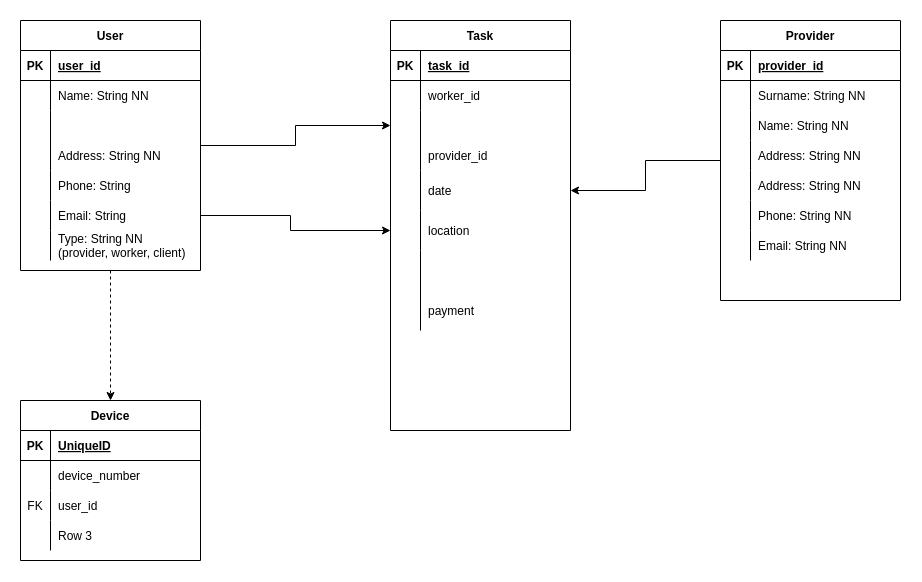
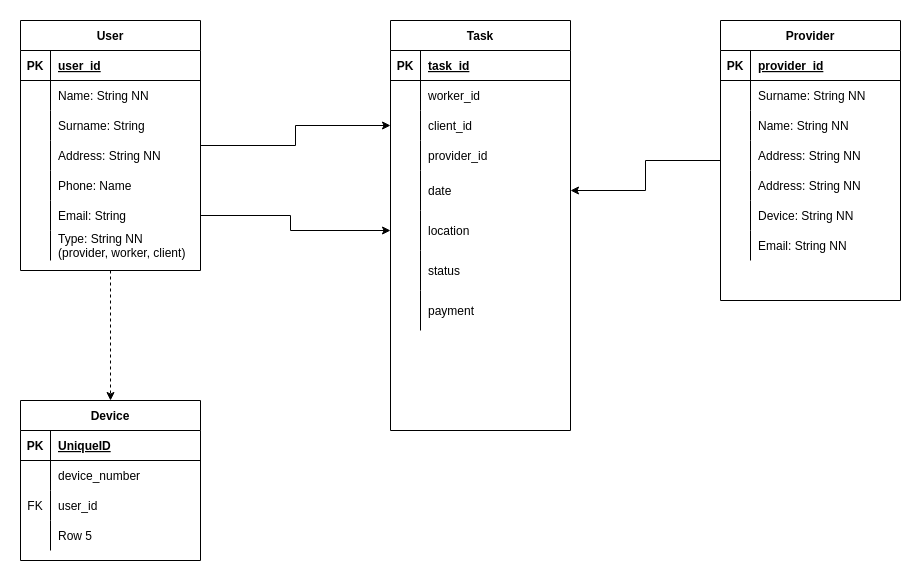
node "Surname: String": added
node "client_id": added
node "Phone: String": label "Phone: String" -> "Phone: Name"
node "Phone: String NN": label "Phone: String NN" -> "Device: String NN"
node "status": added
node "Row 3": label "Row 3" -> "Row 5"
